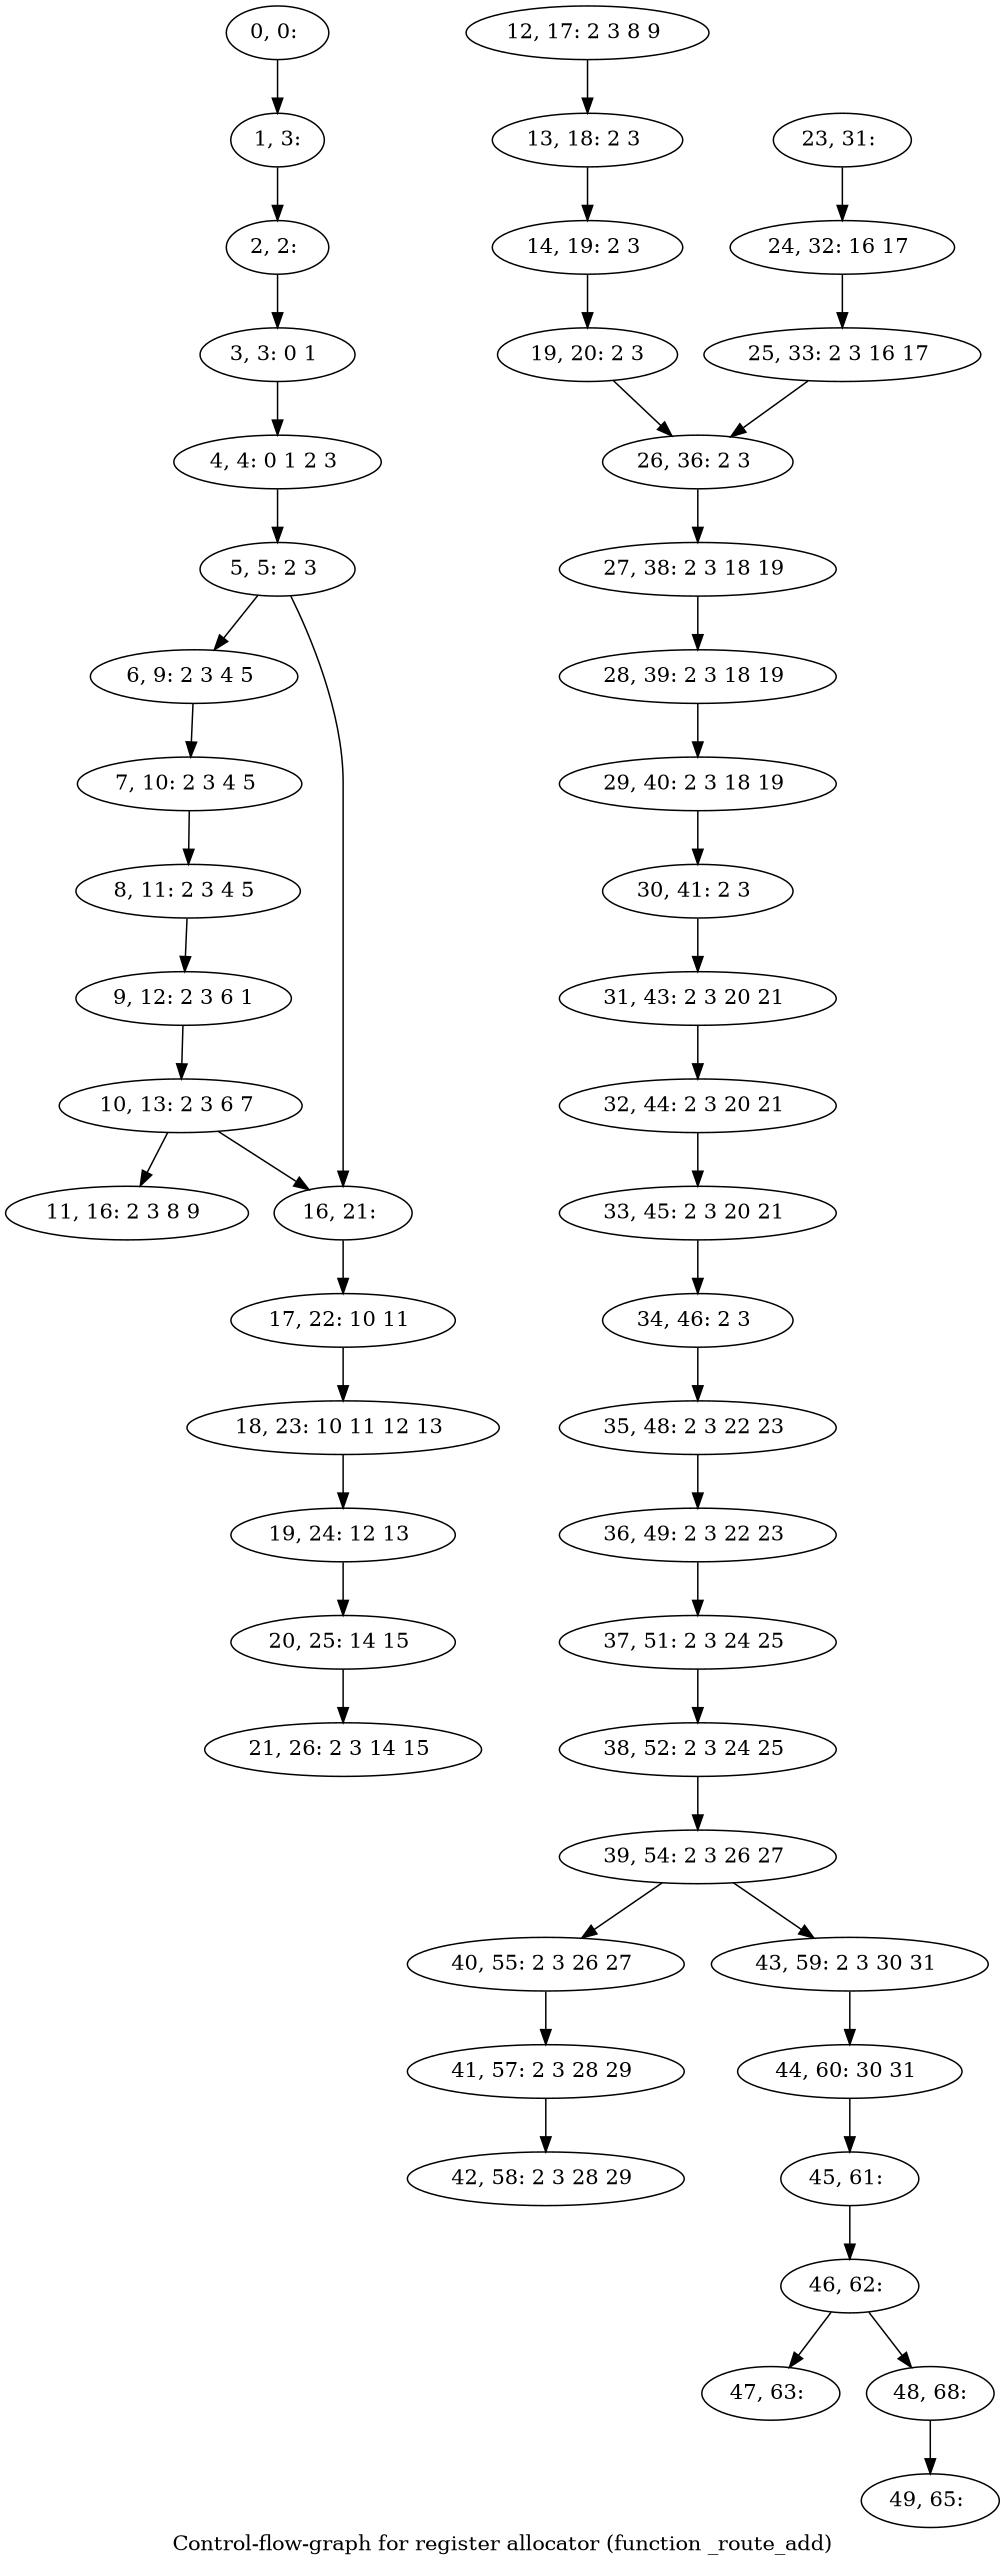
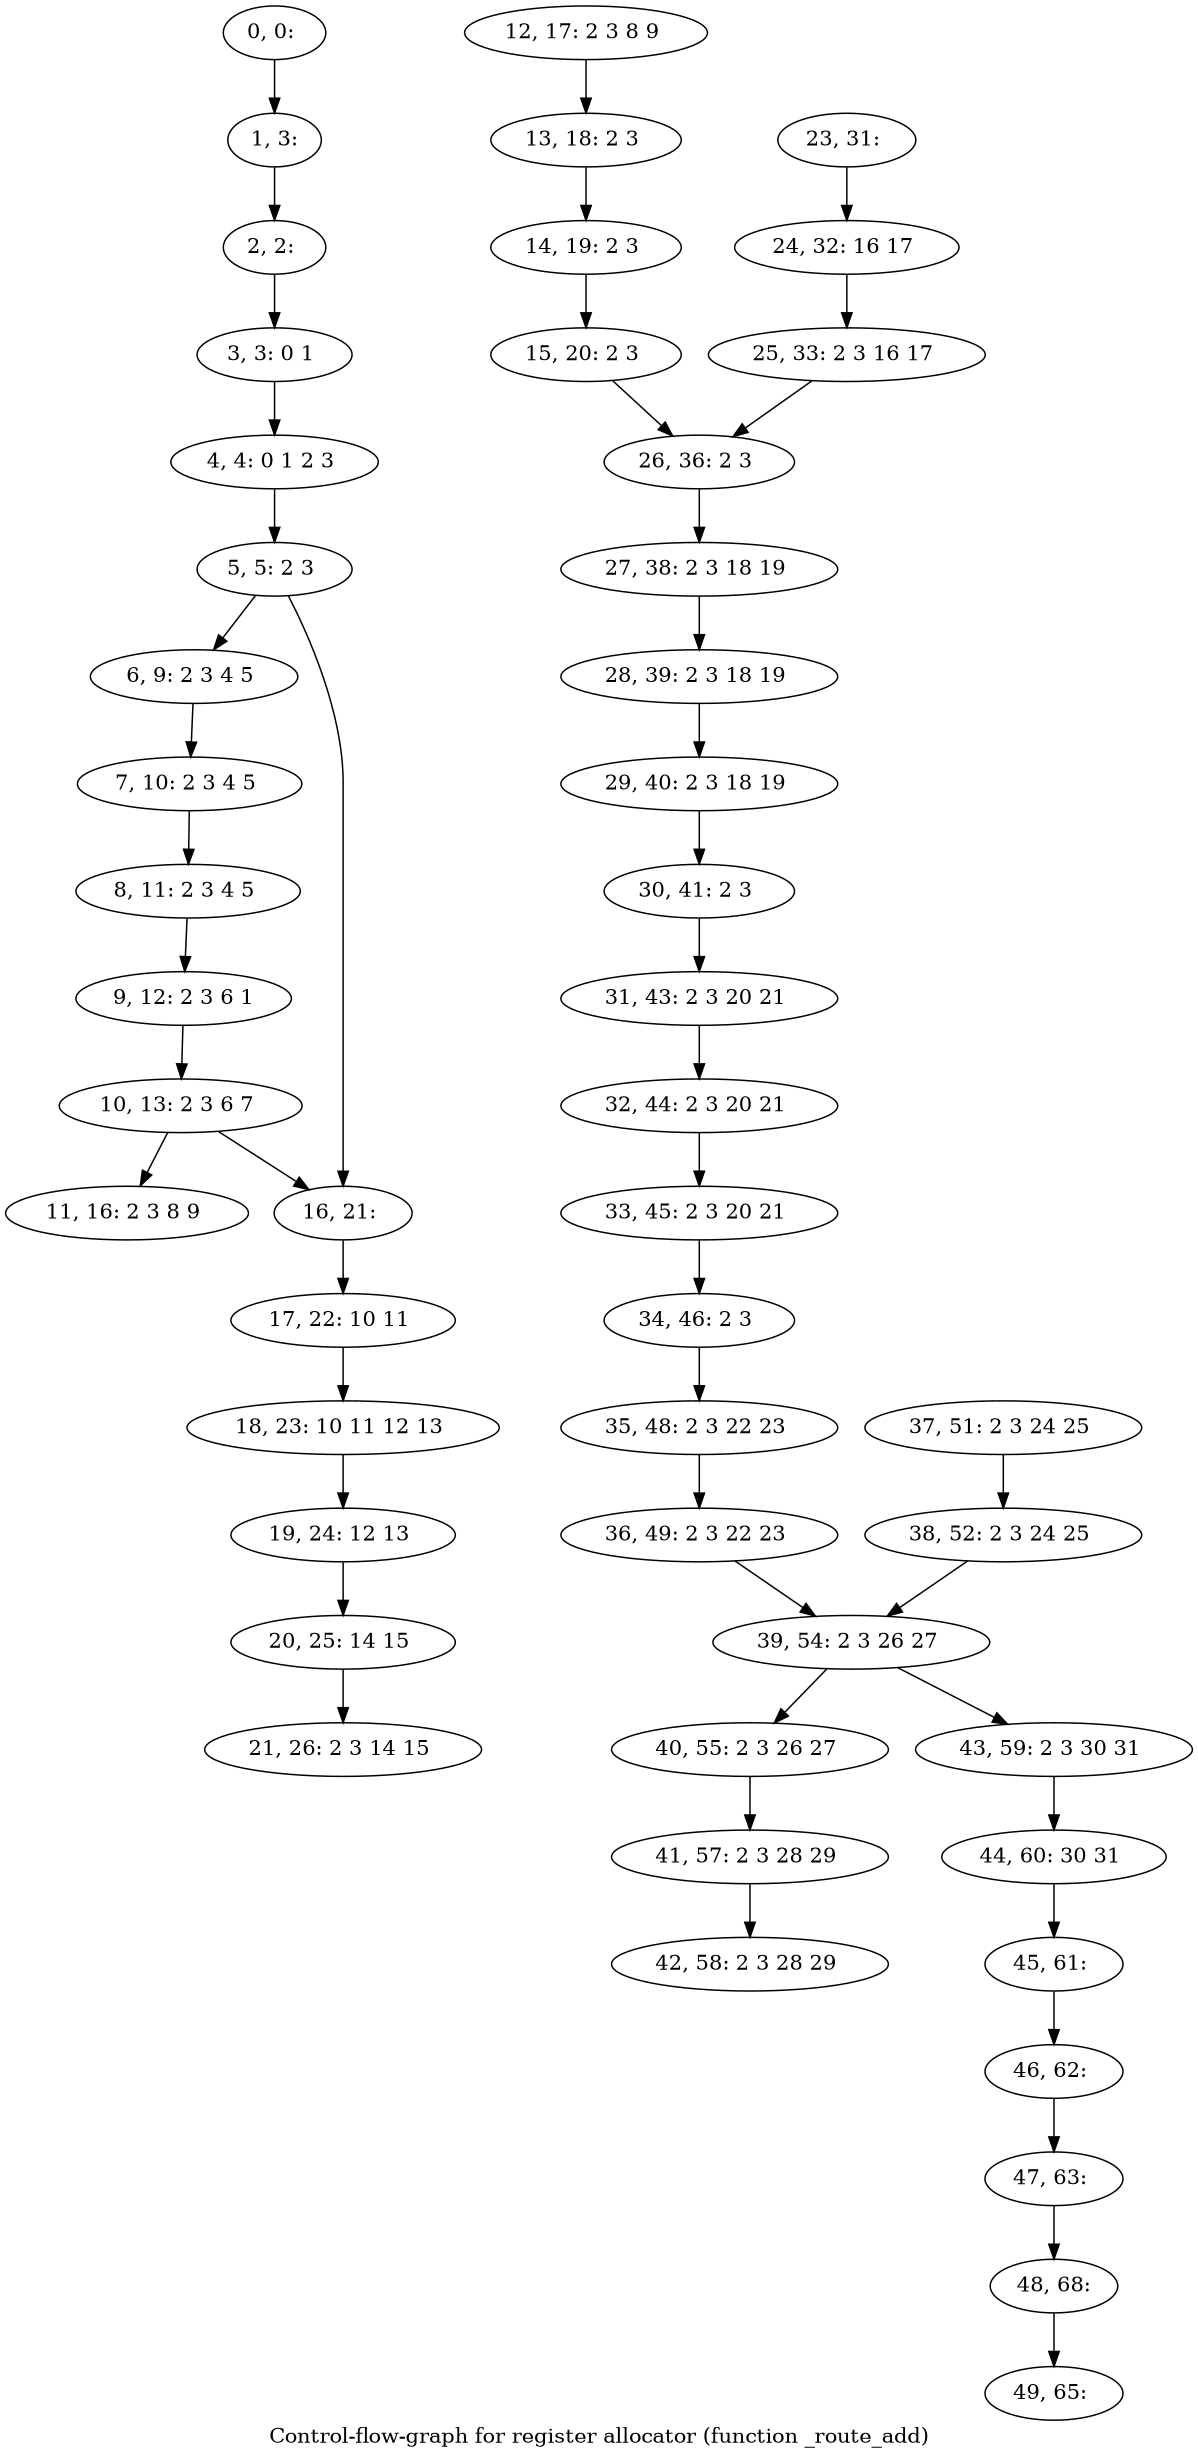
node "19, 20: 2 3": label "19, 20: 2 3" -> "15, 20: 2 3"
edge "36, 49: 2 3 22 23" -> "37, 51: 2 3 24 25": now "36, 49: 2 3 22 23" -> "39, 54: 2 3 26 27"
edge "46, 62:" -> "48, 68:": now "47, 63:" -> "48, 68:"
